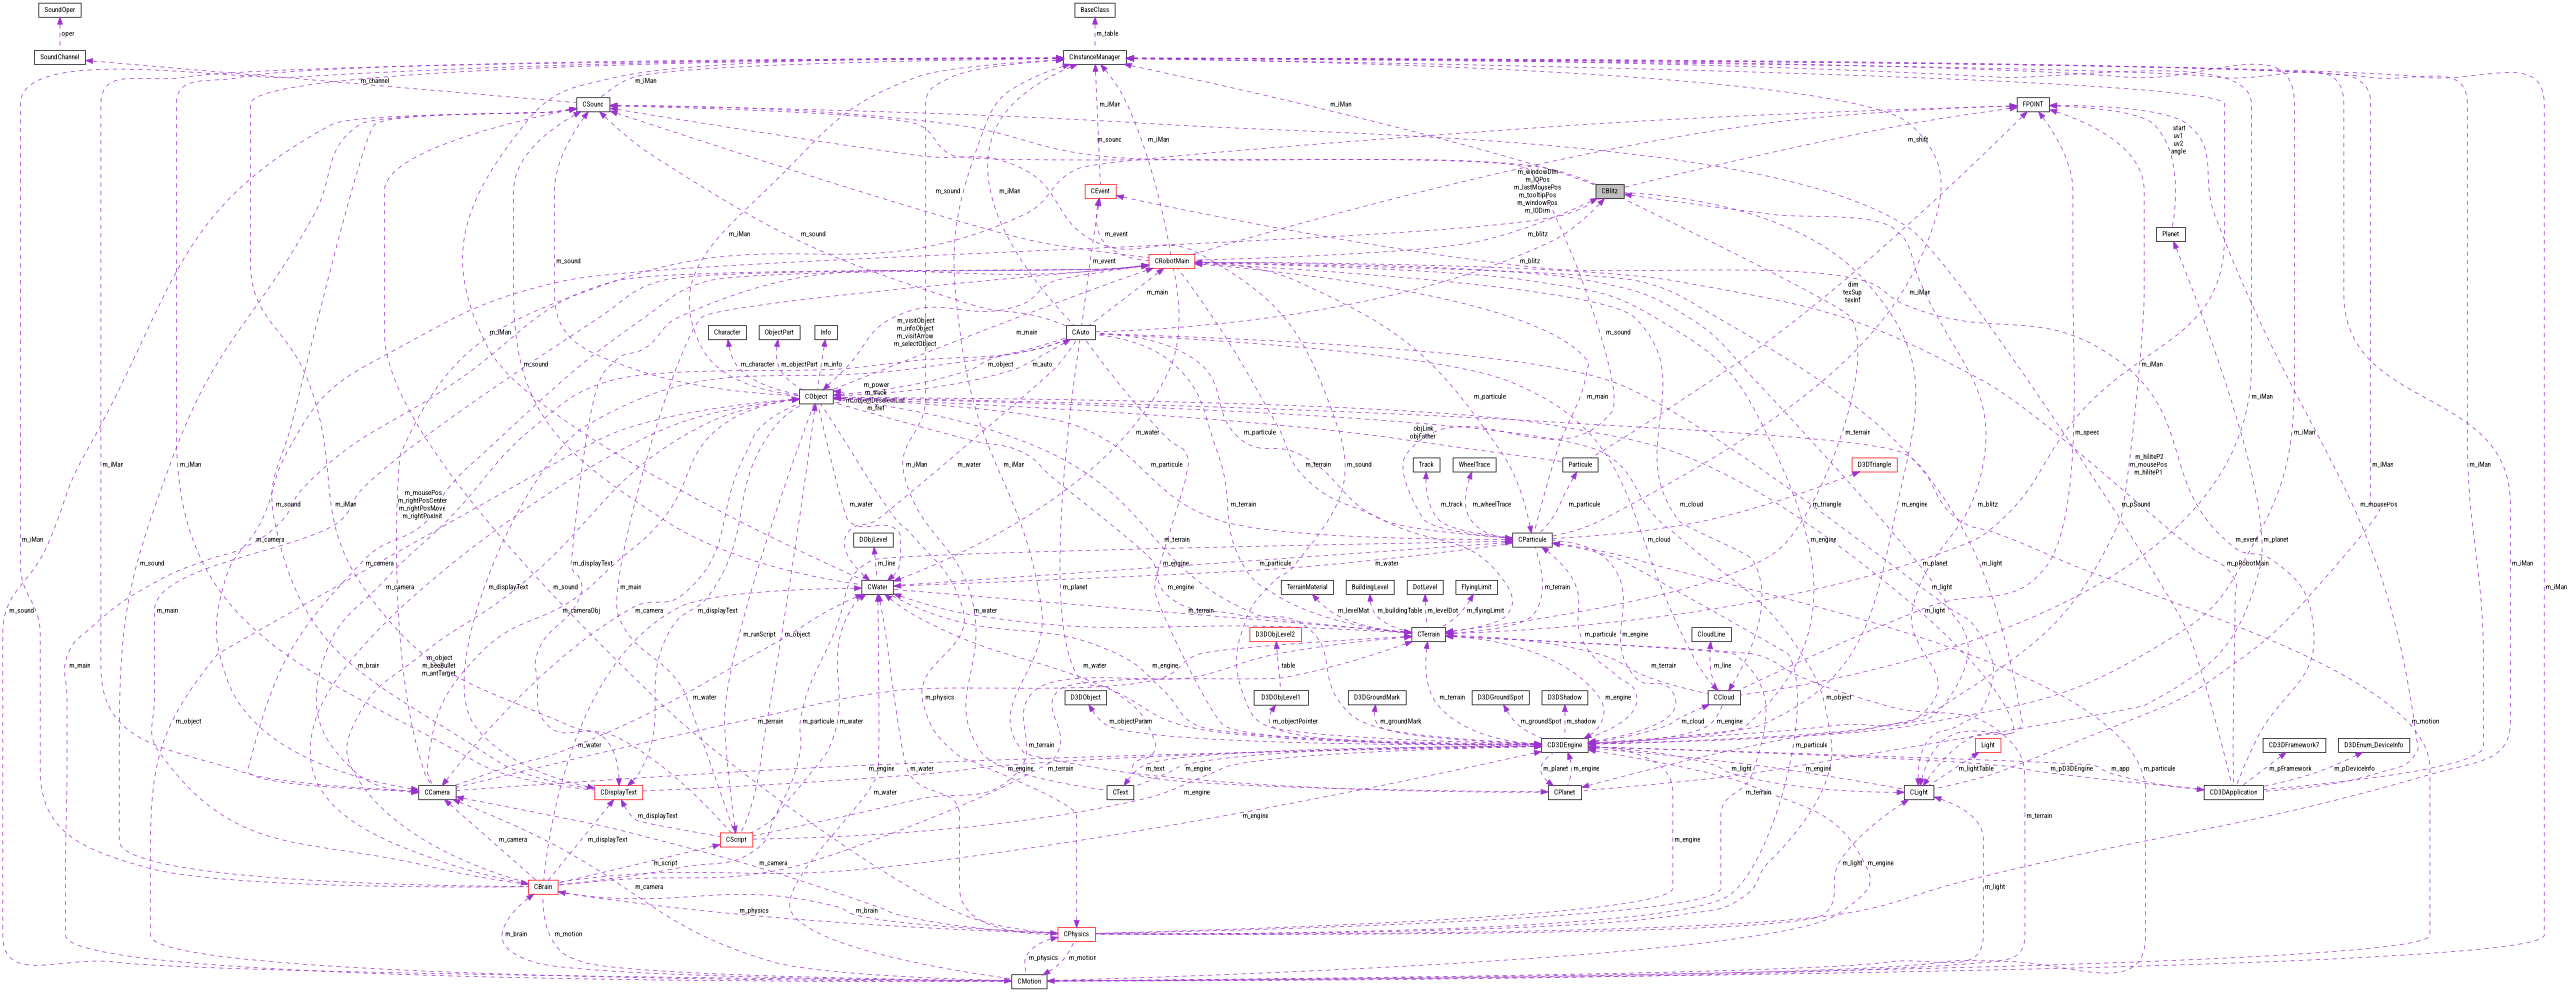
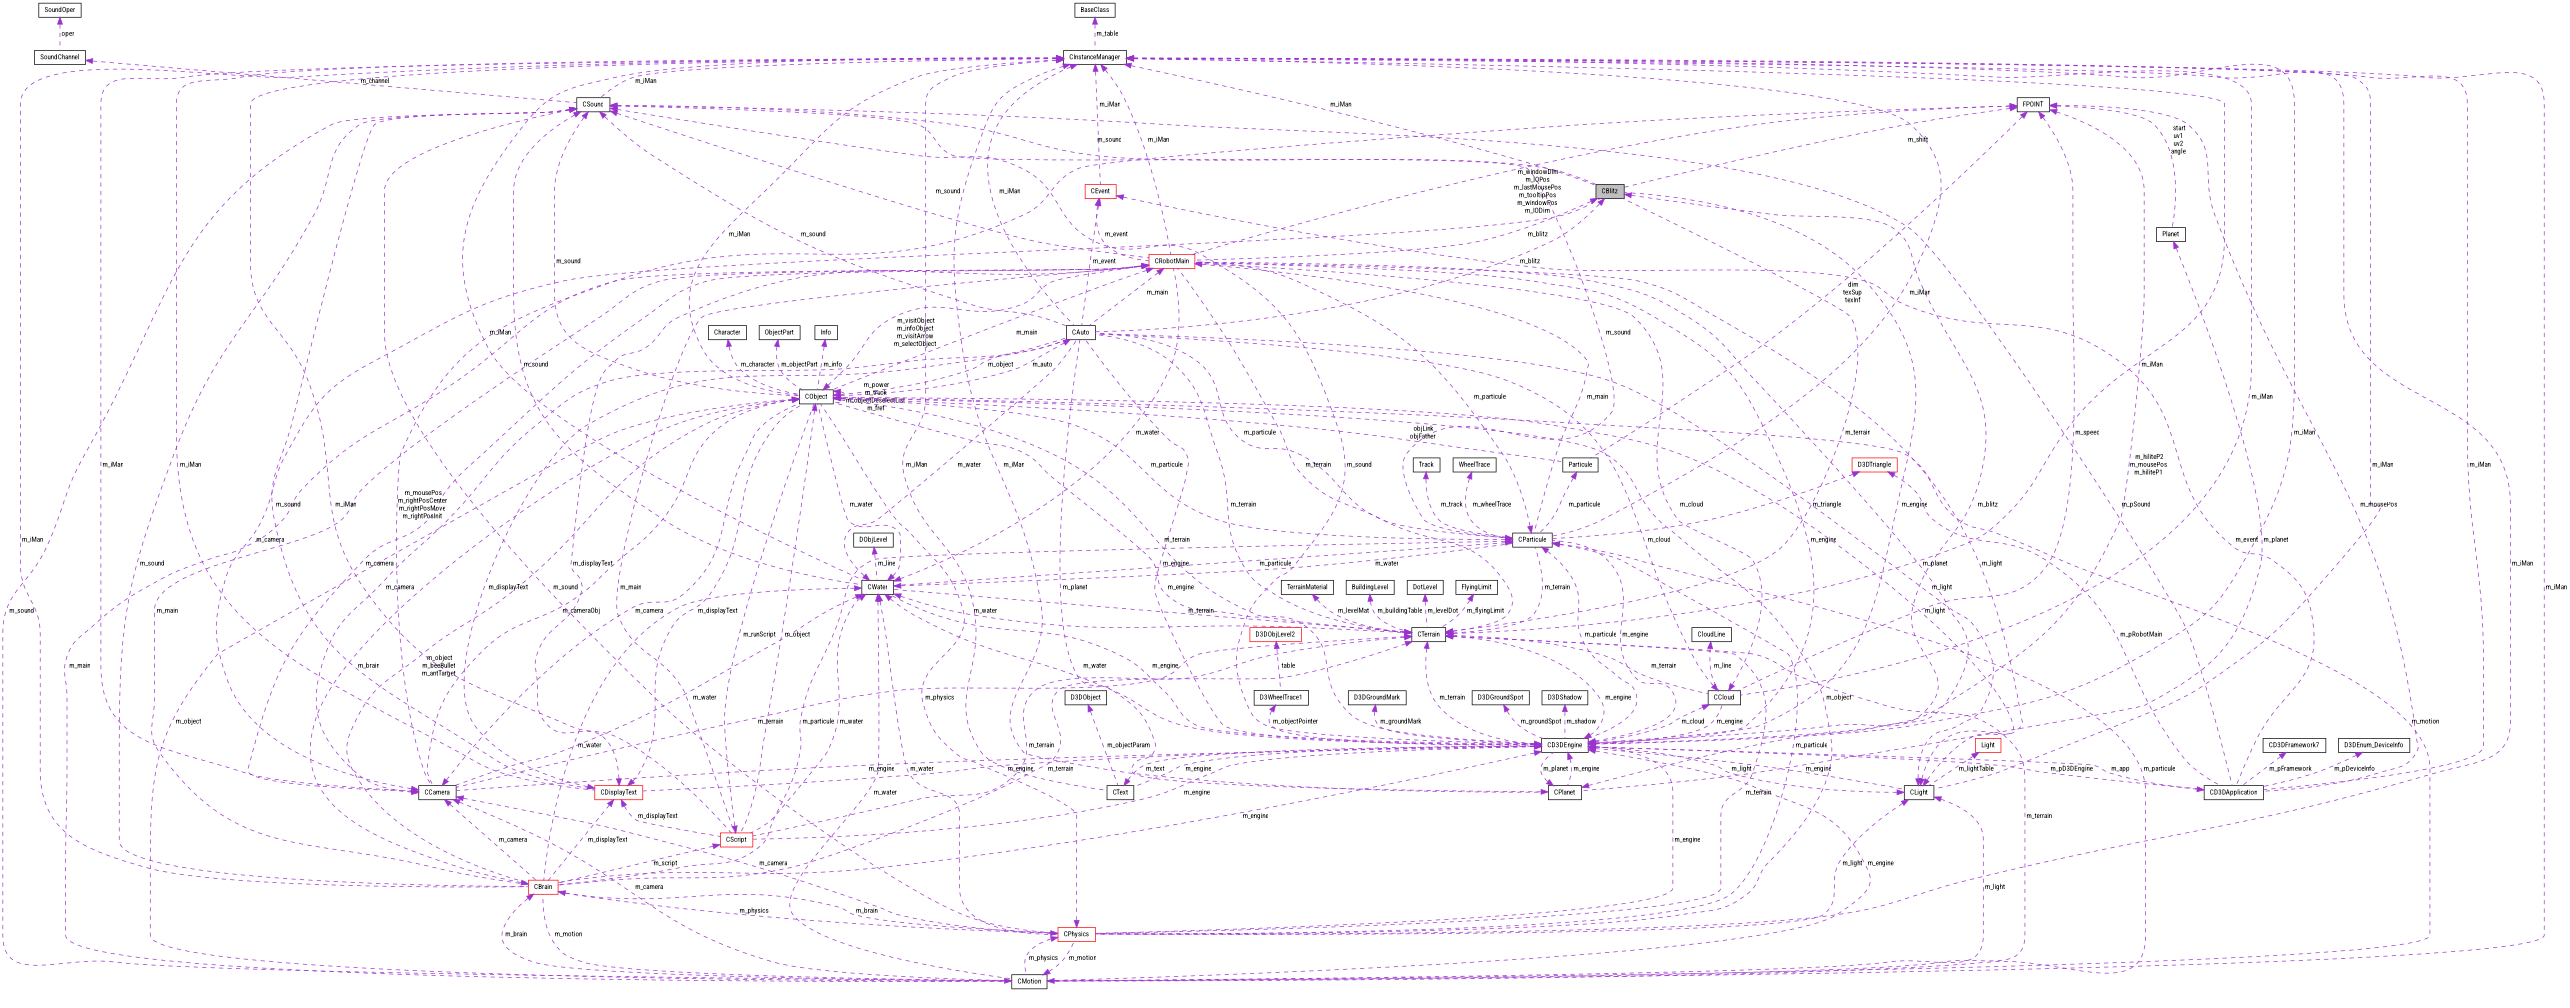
edge "CD3DApplication" -> "CRobotMain": now "CD3DApplication" -> "D3DTriangle"
node "D3DObjLevel1": label "D3DObjLevel1" -> "D3WheelTrace1"
edge "CD3DEngine" -> "D3DObject": now "CText" -> "D3DObject"
